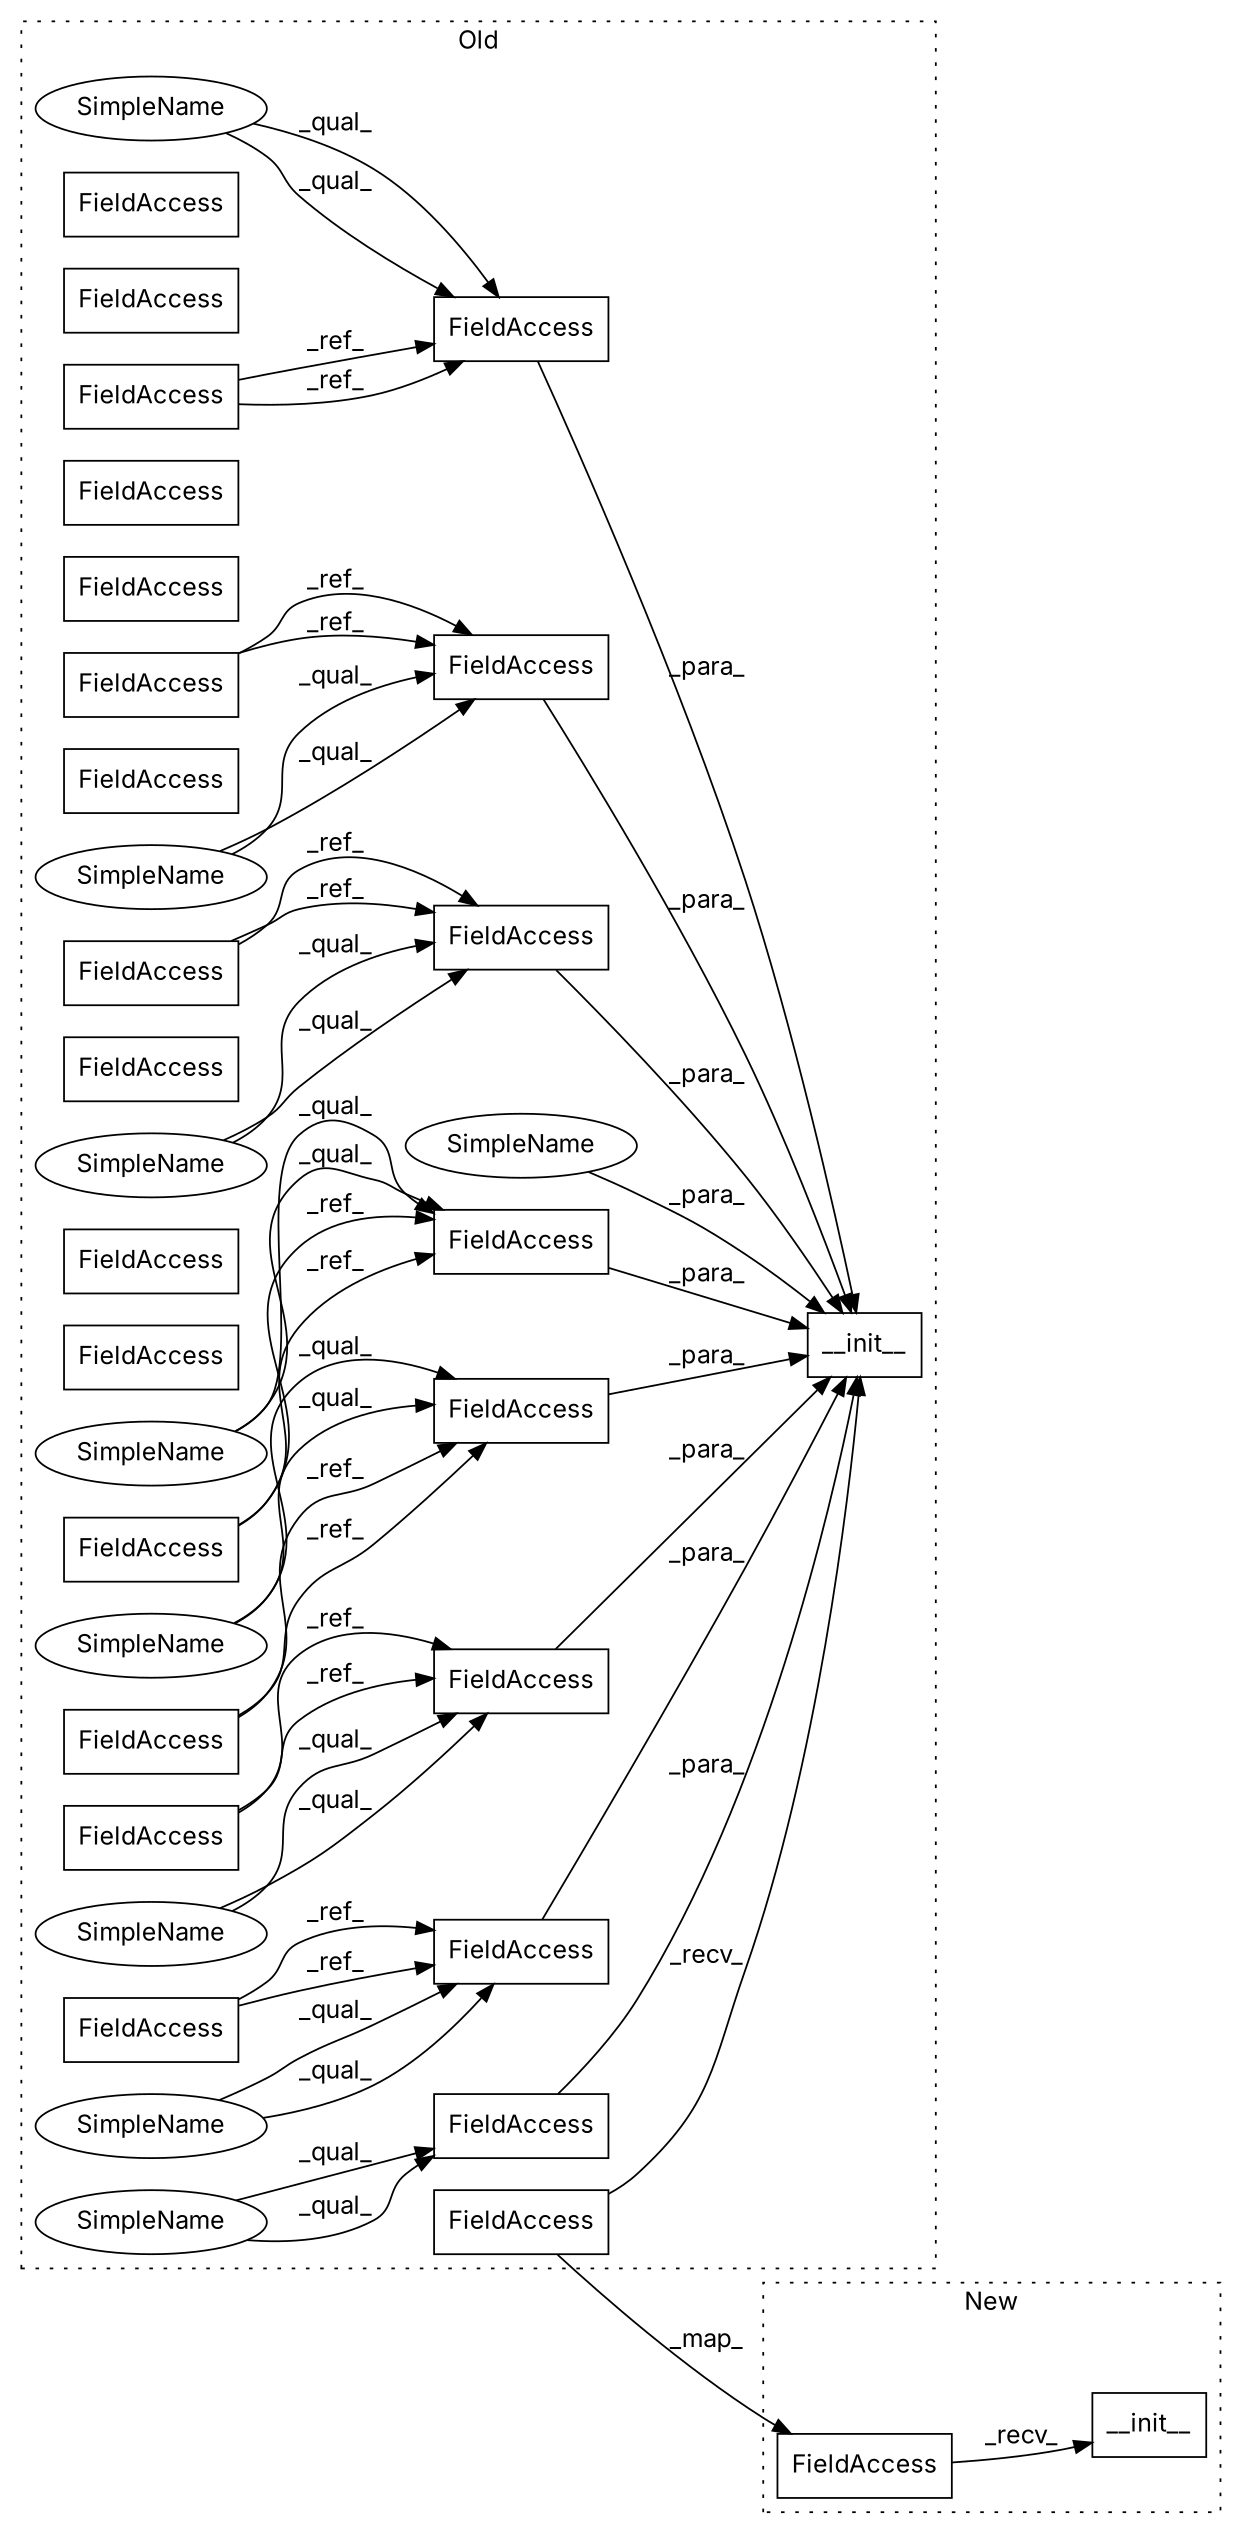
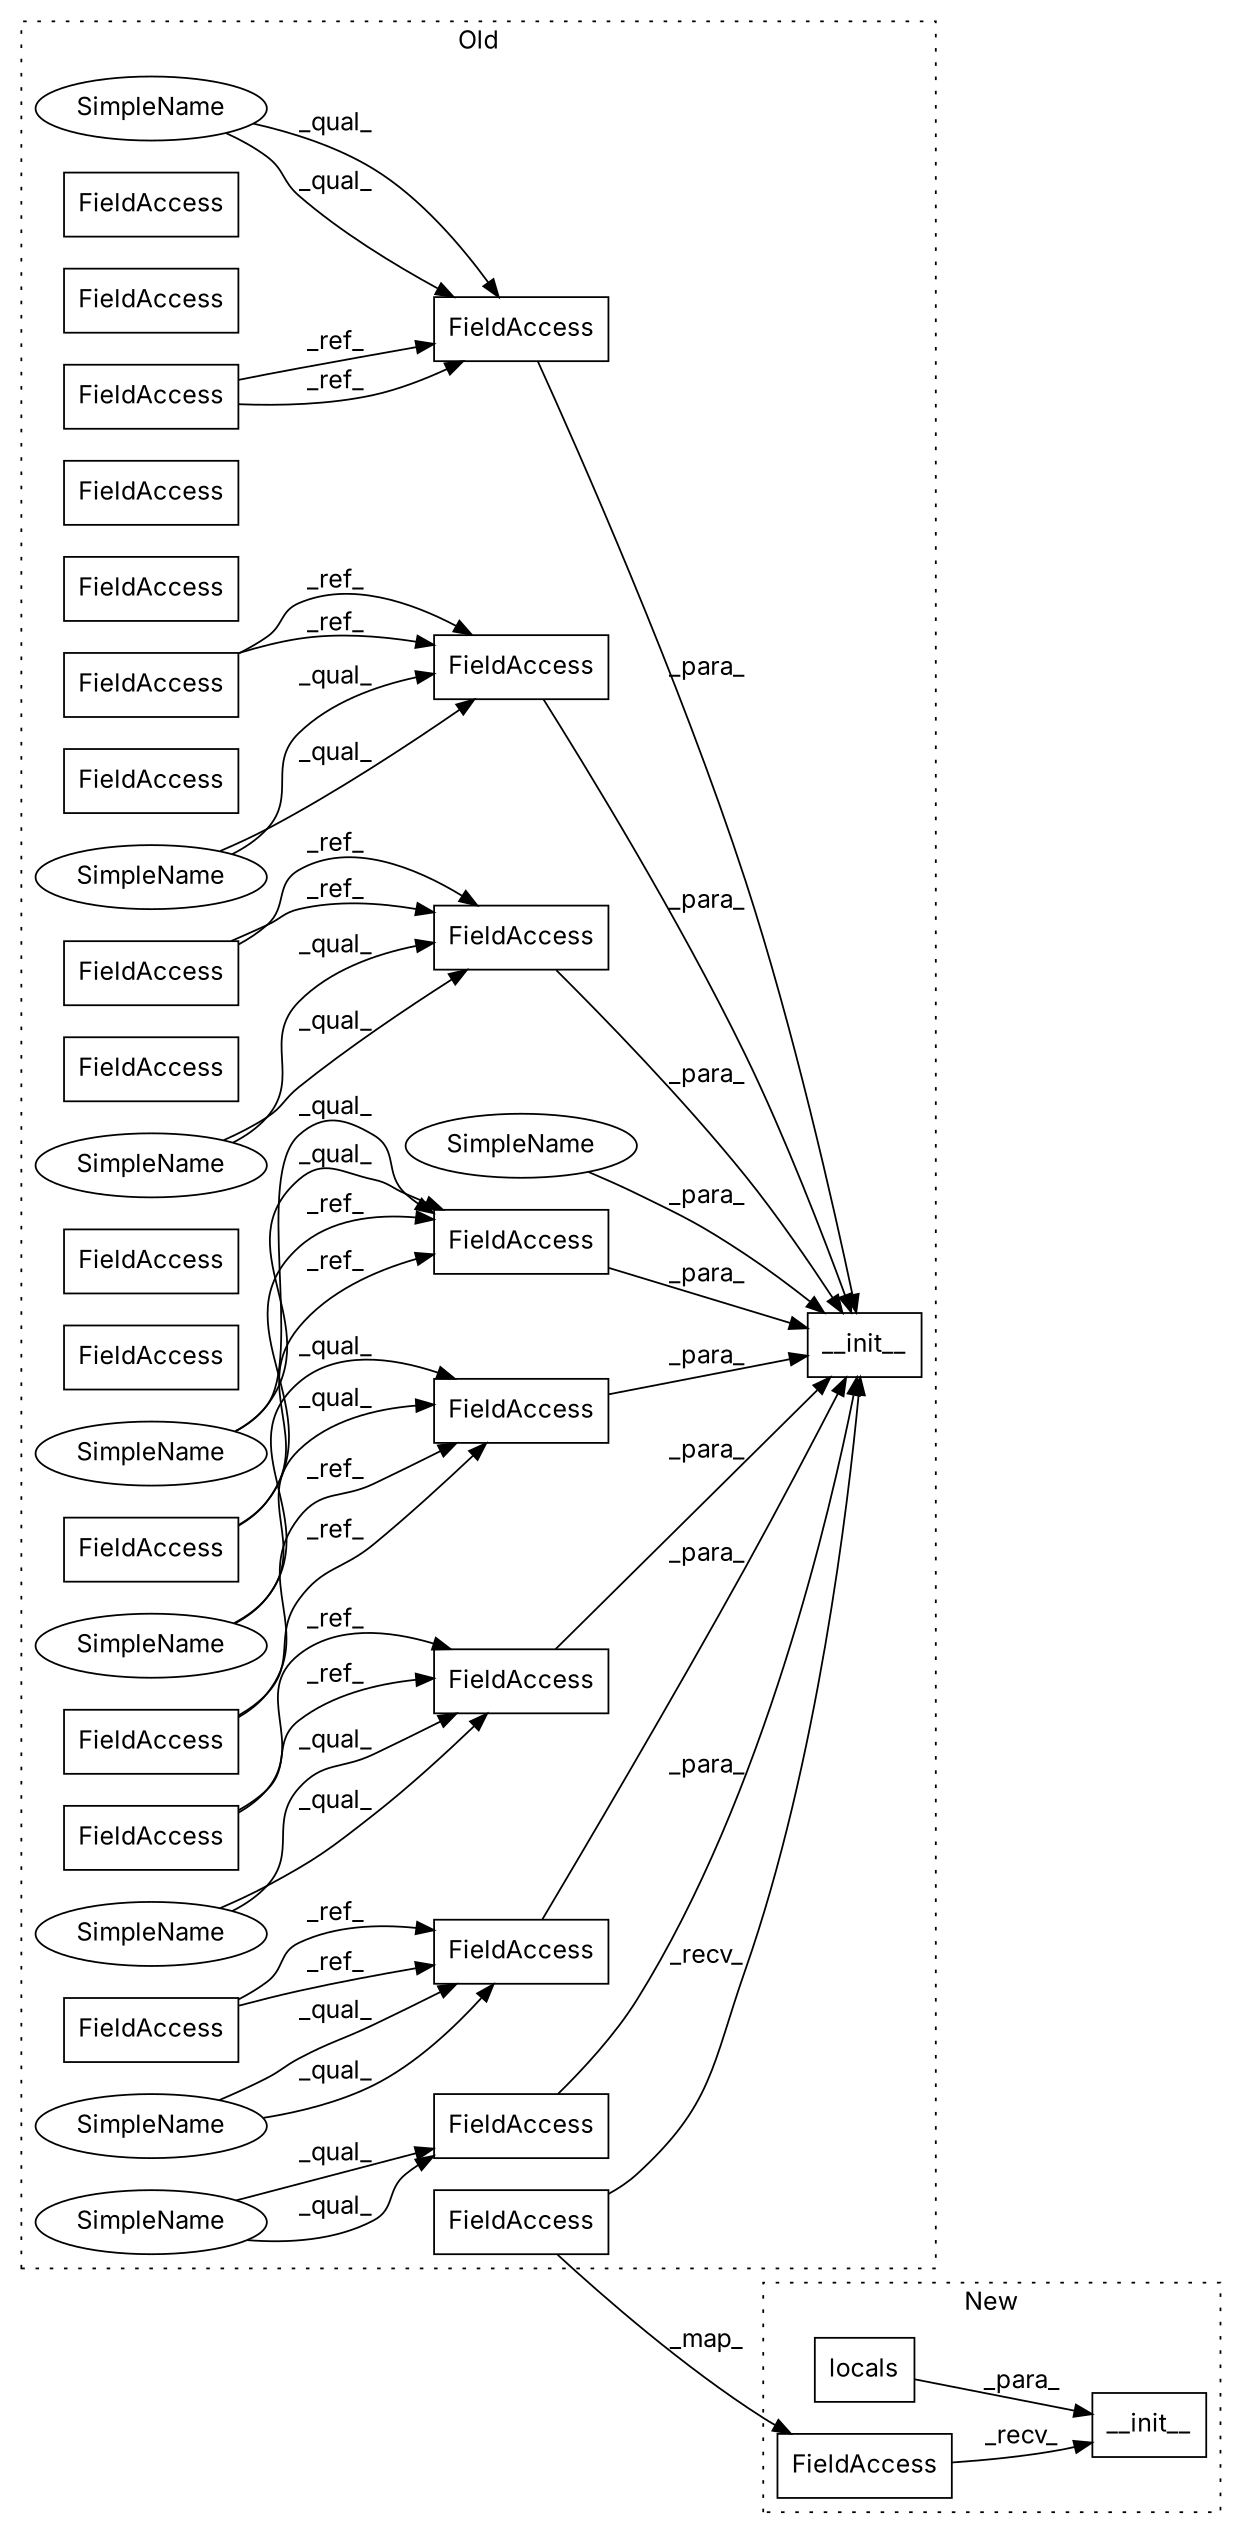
node "locals": added
